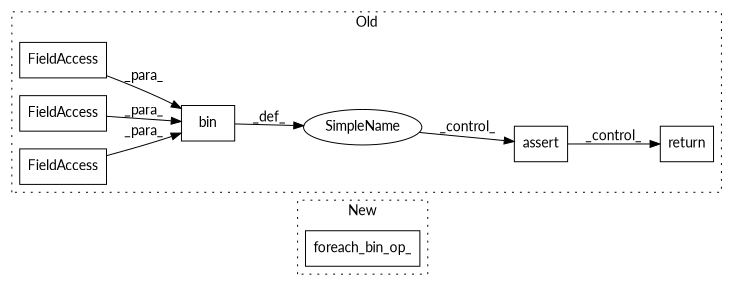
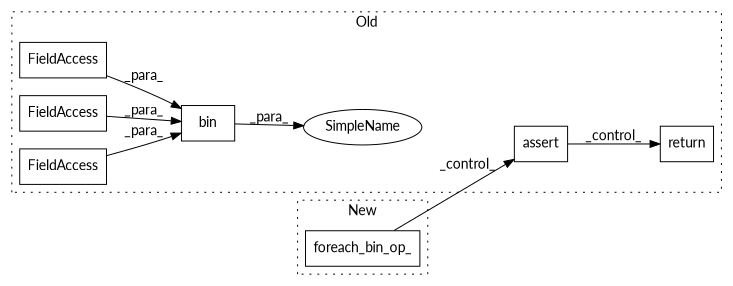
edge "bin" -> "SimpleName": label "_def_" -> "_para_"
edge "SimpleName" -> "assert": now "foreach_bin_op_" -> "assert"
